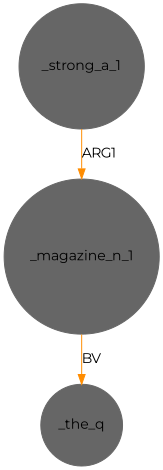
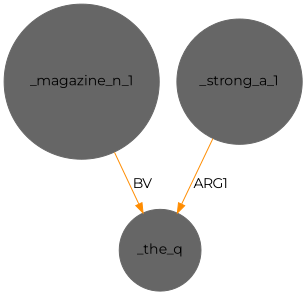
edge "_strong_a_1" -> "_magazine_n_1": now "_strong_a_1" -> "_the_q"
